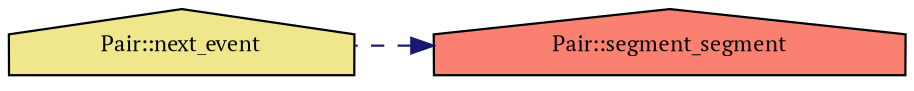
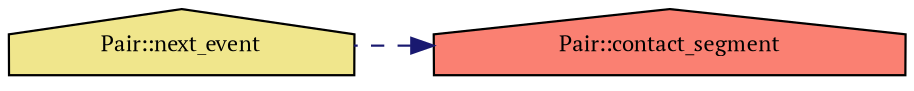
node "Pair::segment_segment": label "Pair::segment_segment" -> "Pair::contact_segment"
